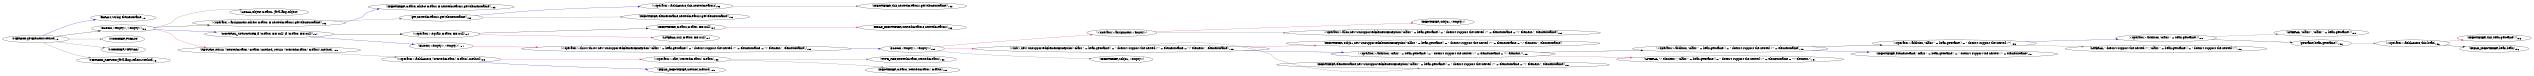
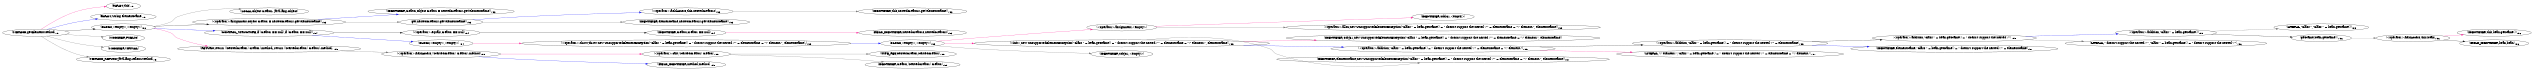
node "(PARAM,this)": added
node "(LITERAL,null,creator == null)": removed
